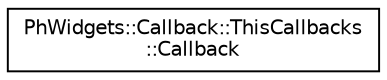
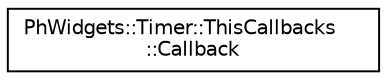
node "PhWidgets::Callback::ThisCallbacks ::Callback": label "PhWidgets::Callback::ThisCallbacks ::Callback" -> "PhWidgets::Timer::ThisCallbacks ::Callback"
